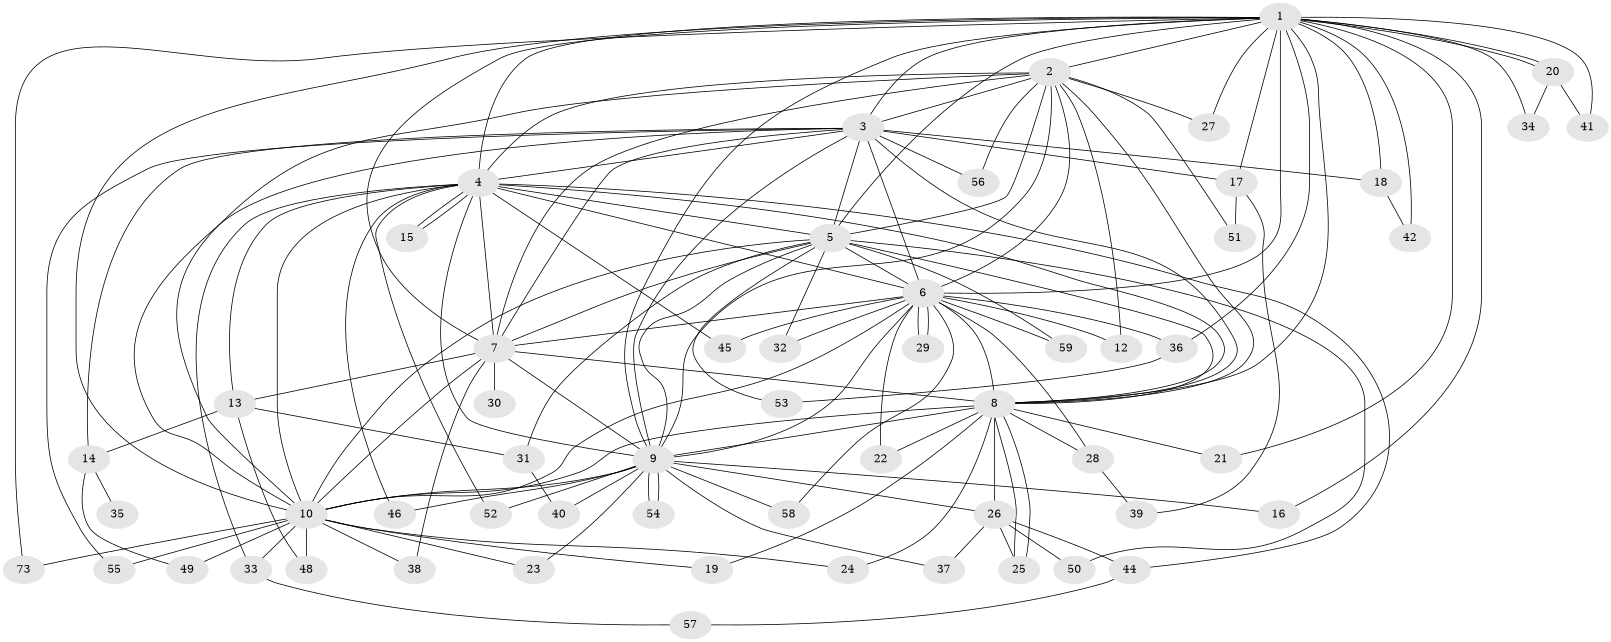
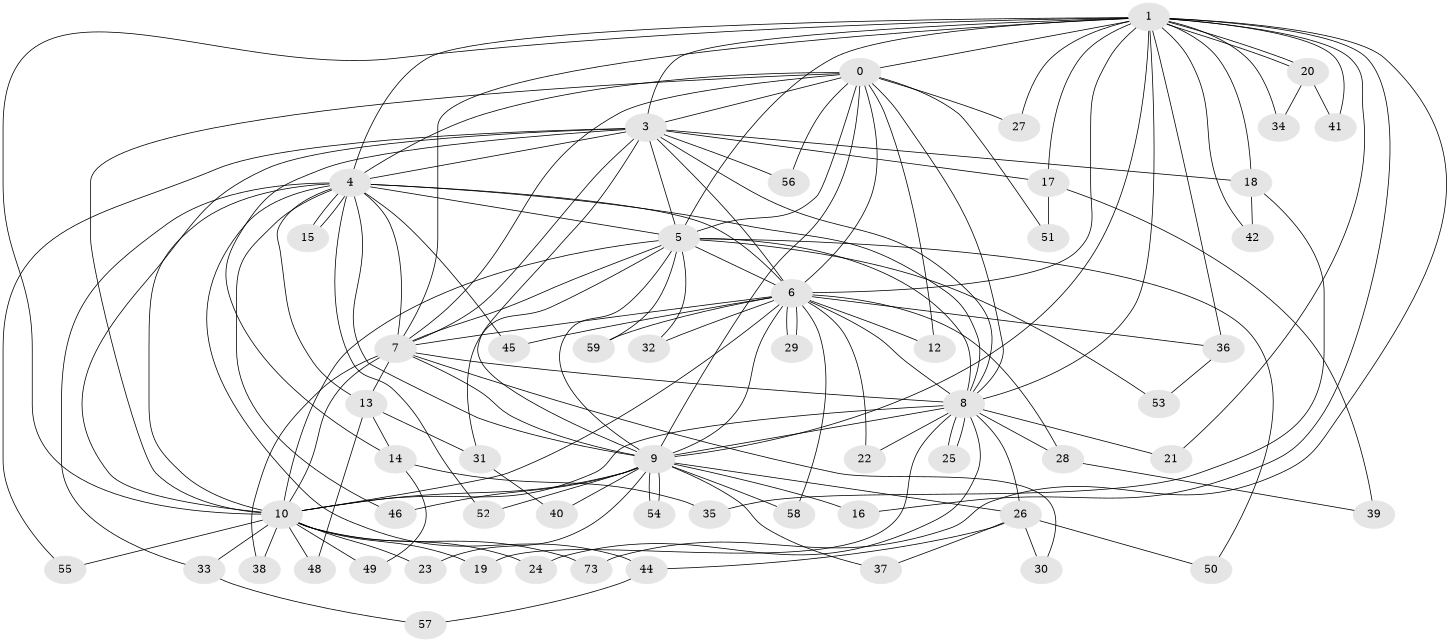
node "2": label "2" -> "0"
edge "18" -- "35": added
edge "26" -- "25": now "26" -- "30"
